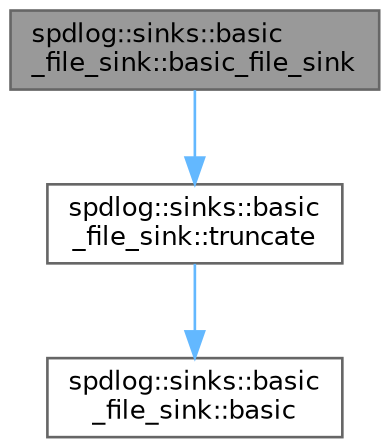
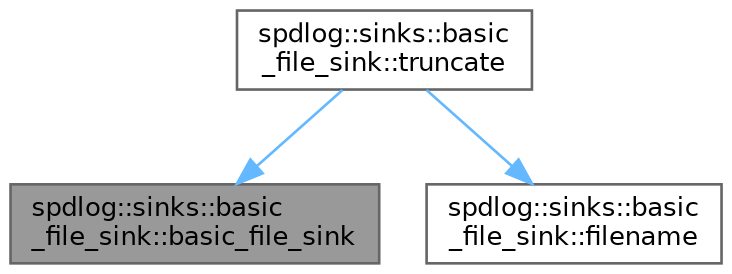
edge "spdlog::sinks::basic _file_sink::basic_file_sink" -> "spdlog::sinks::basic _file_sink::truncate": reversed
node "spdlog::sinks::basic _file_sink::basic": label "spdlog::sinks::basic _file_sink::basic" -> "spdlog::sinks::basic _file_sink::filename"
